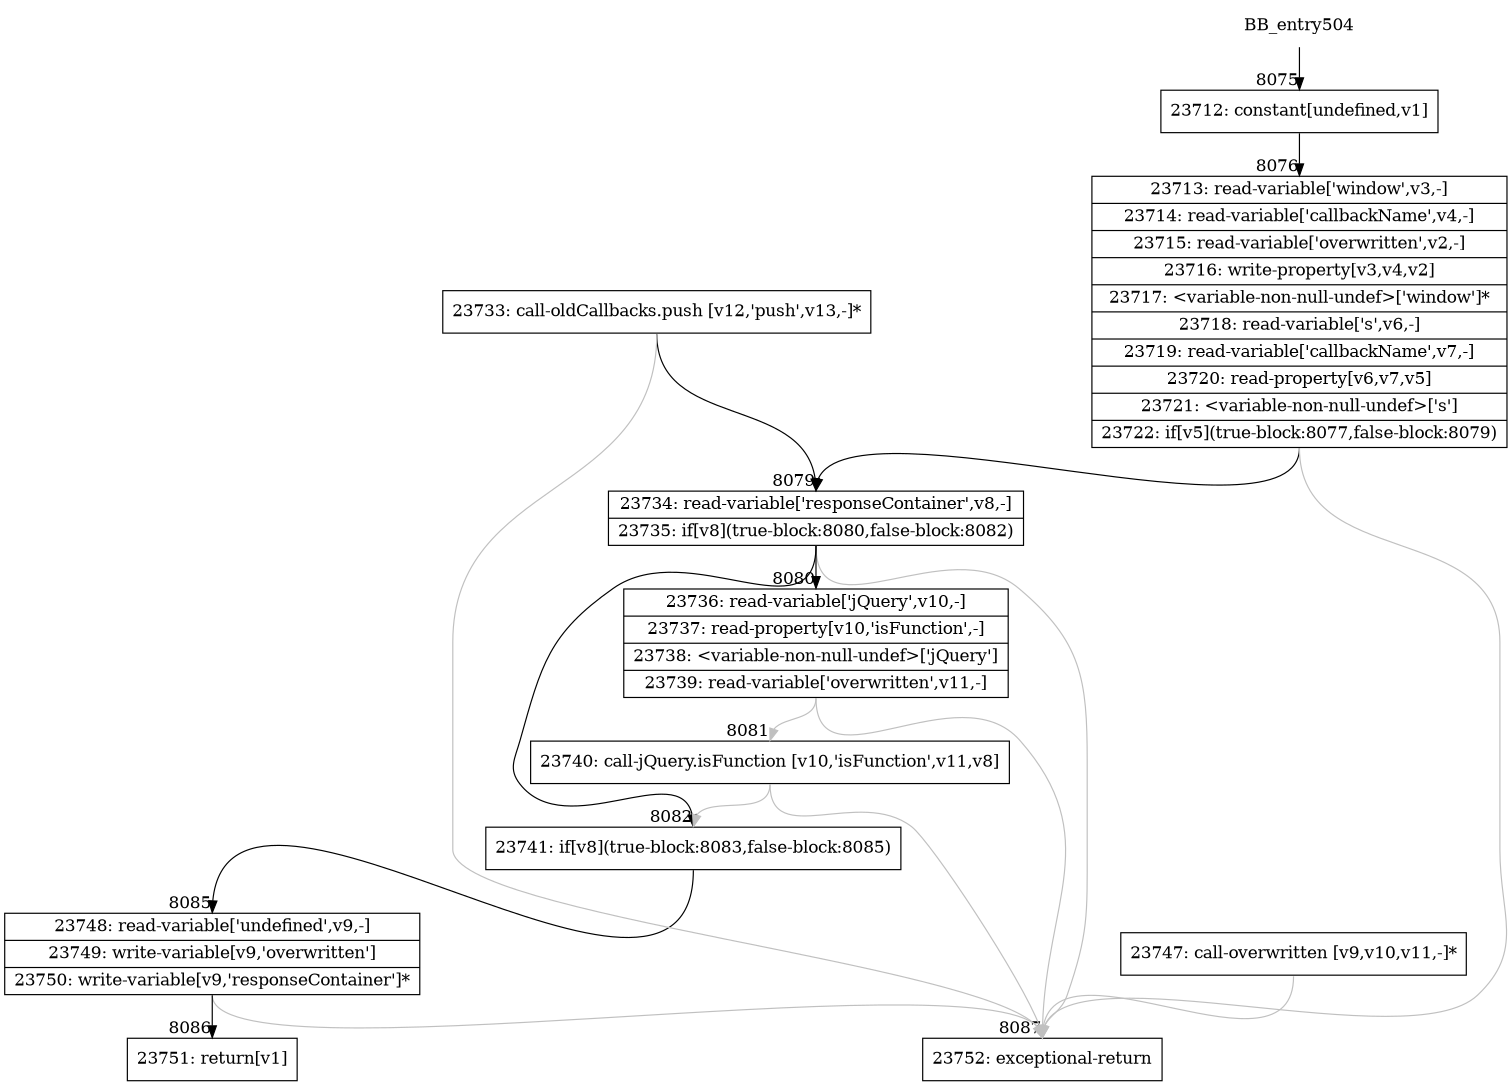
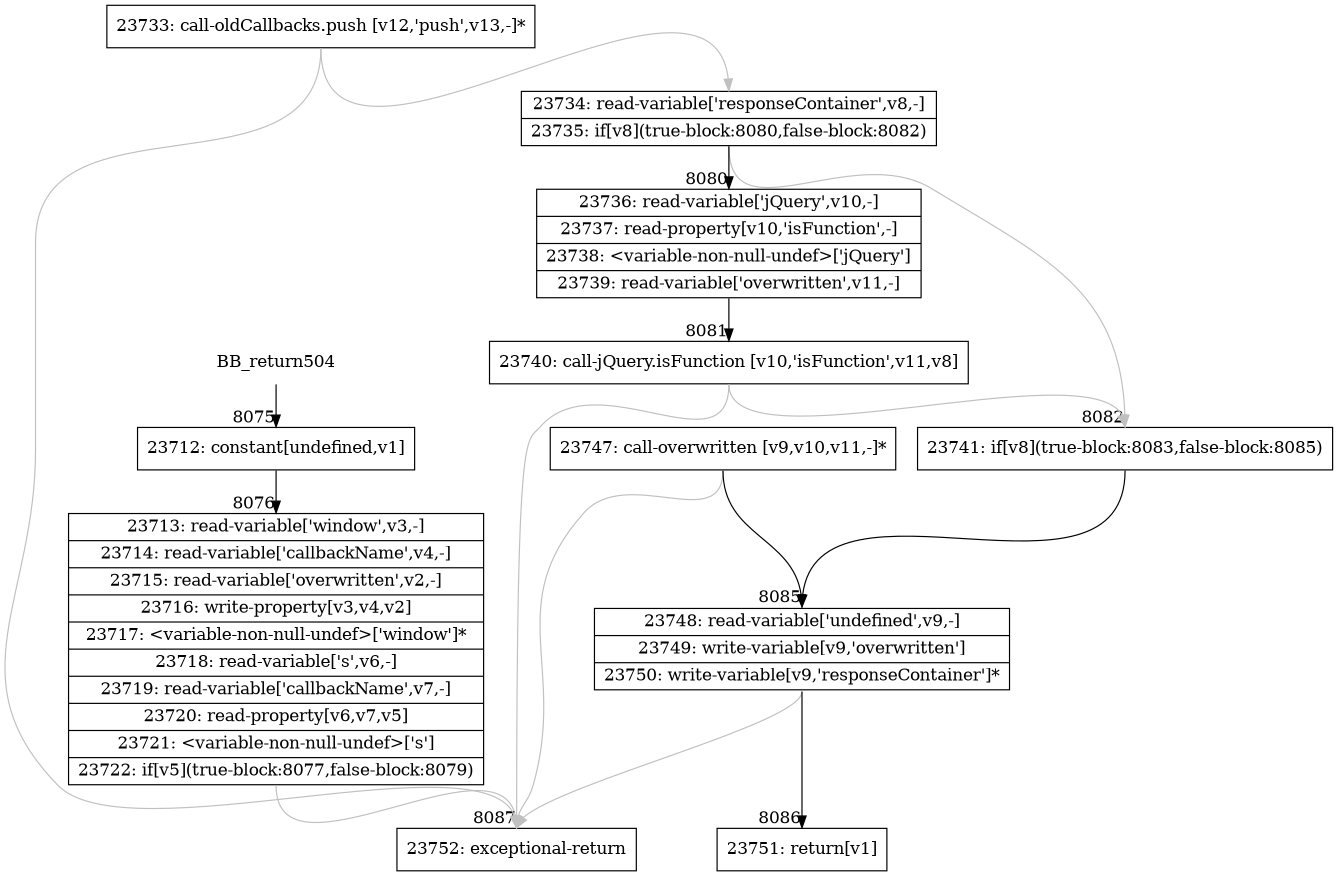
node "BB_entry504": label "BB_entry504" -> "BB_return504"
edge "23733: call-oldCallbacks.push [v12,'push',v13,-]*" -> "23734: read-variable['responseContainer',v8,-]": color black -> gray
edge "23713: read-variable['window',v3,-]" -> "23734: read-variable['responseContainer',v8,-]": removed
edge "23747: call-overwritten [v9,v10,v11,-]*" -> "23748: read-variable['undefined',v9,-]": added
edge "23734: read-variable['responseContainer',v8,-]" -> "23741: if[v8](true-block:8083,false-block:8085)": color black -> gray
edge "23734: read-variable['responseContainer',v8,-]" -> "23752: exceptional-return": removed
edge "23736: read-variable['jQuery',v10,-]" -> "23740: call-jQuery.isFunction [v10,'isFunction',v11,v8]": color gray -> black
edge "23736: read-variable['jQuery',v10,-]" -> "23752: exceptional-return": removed
